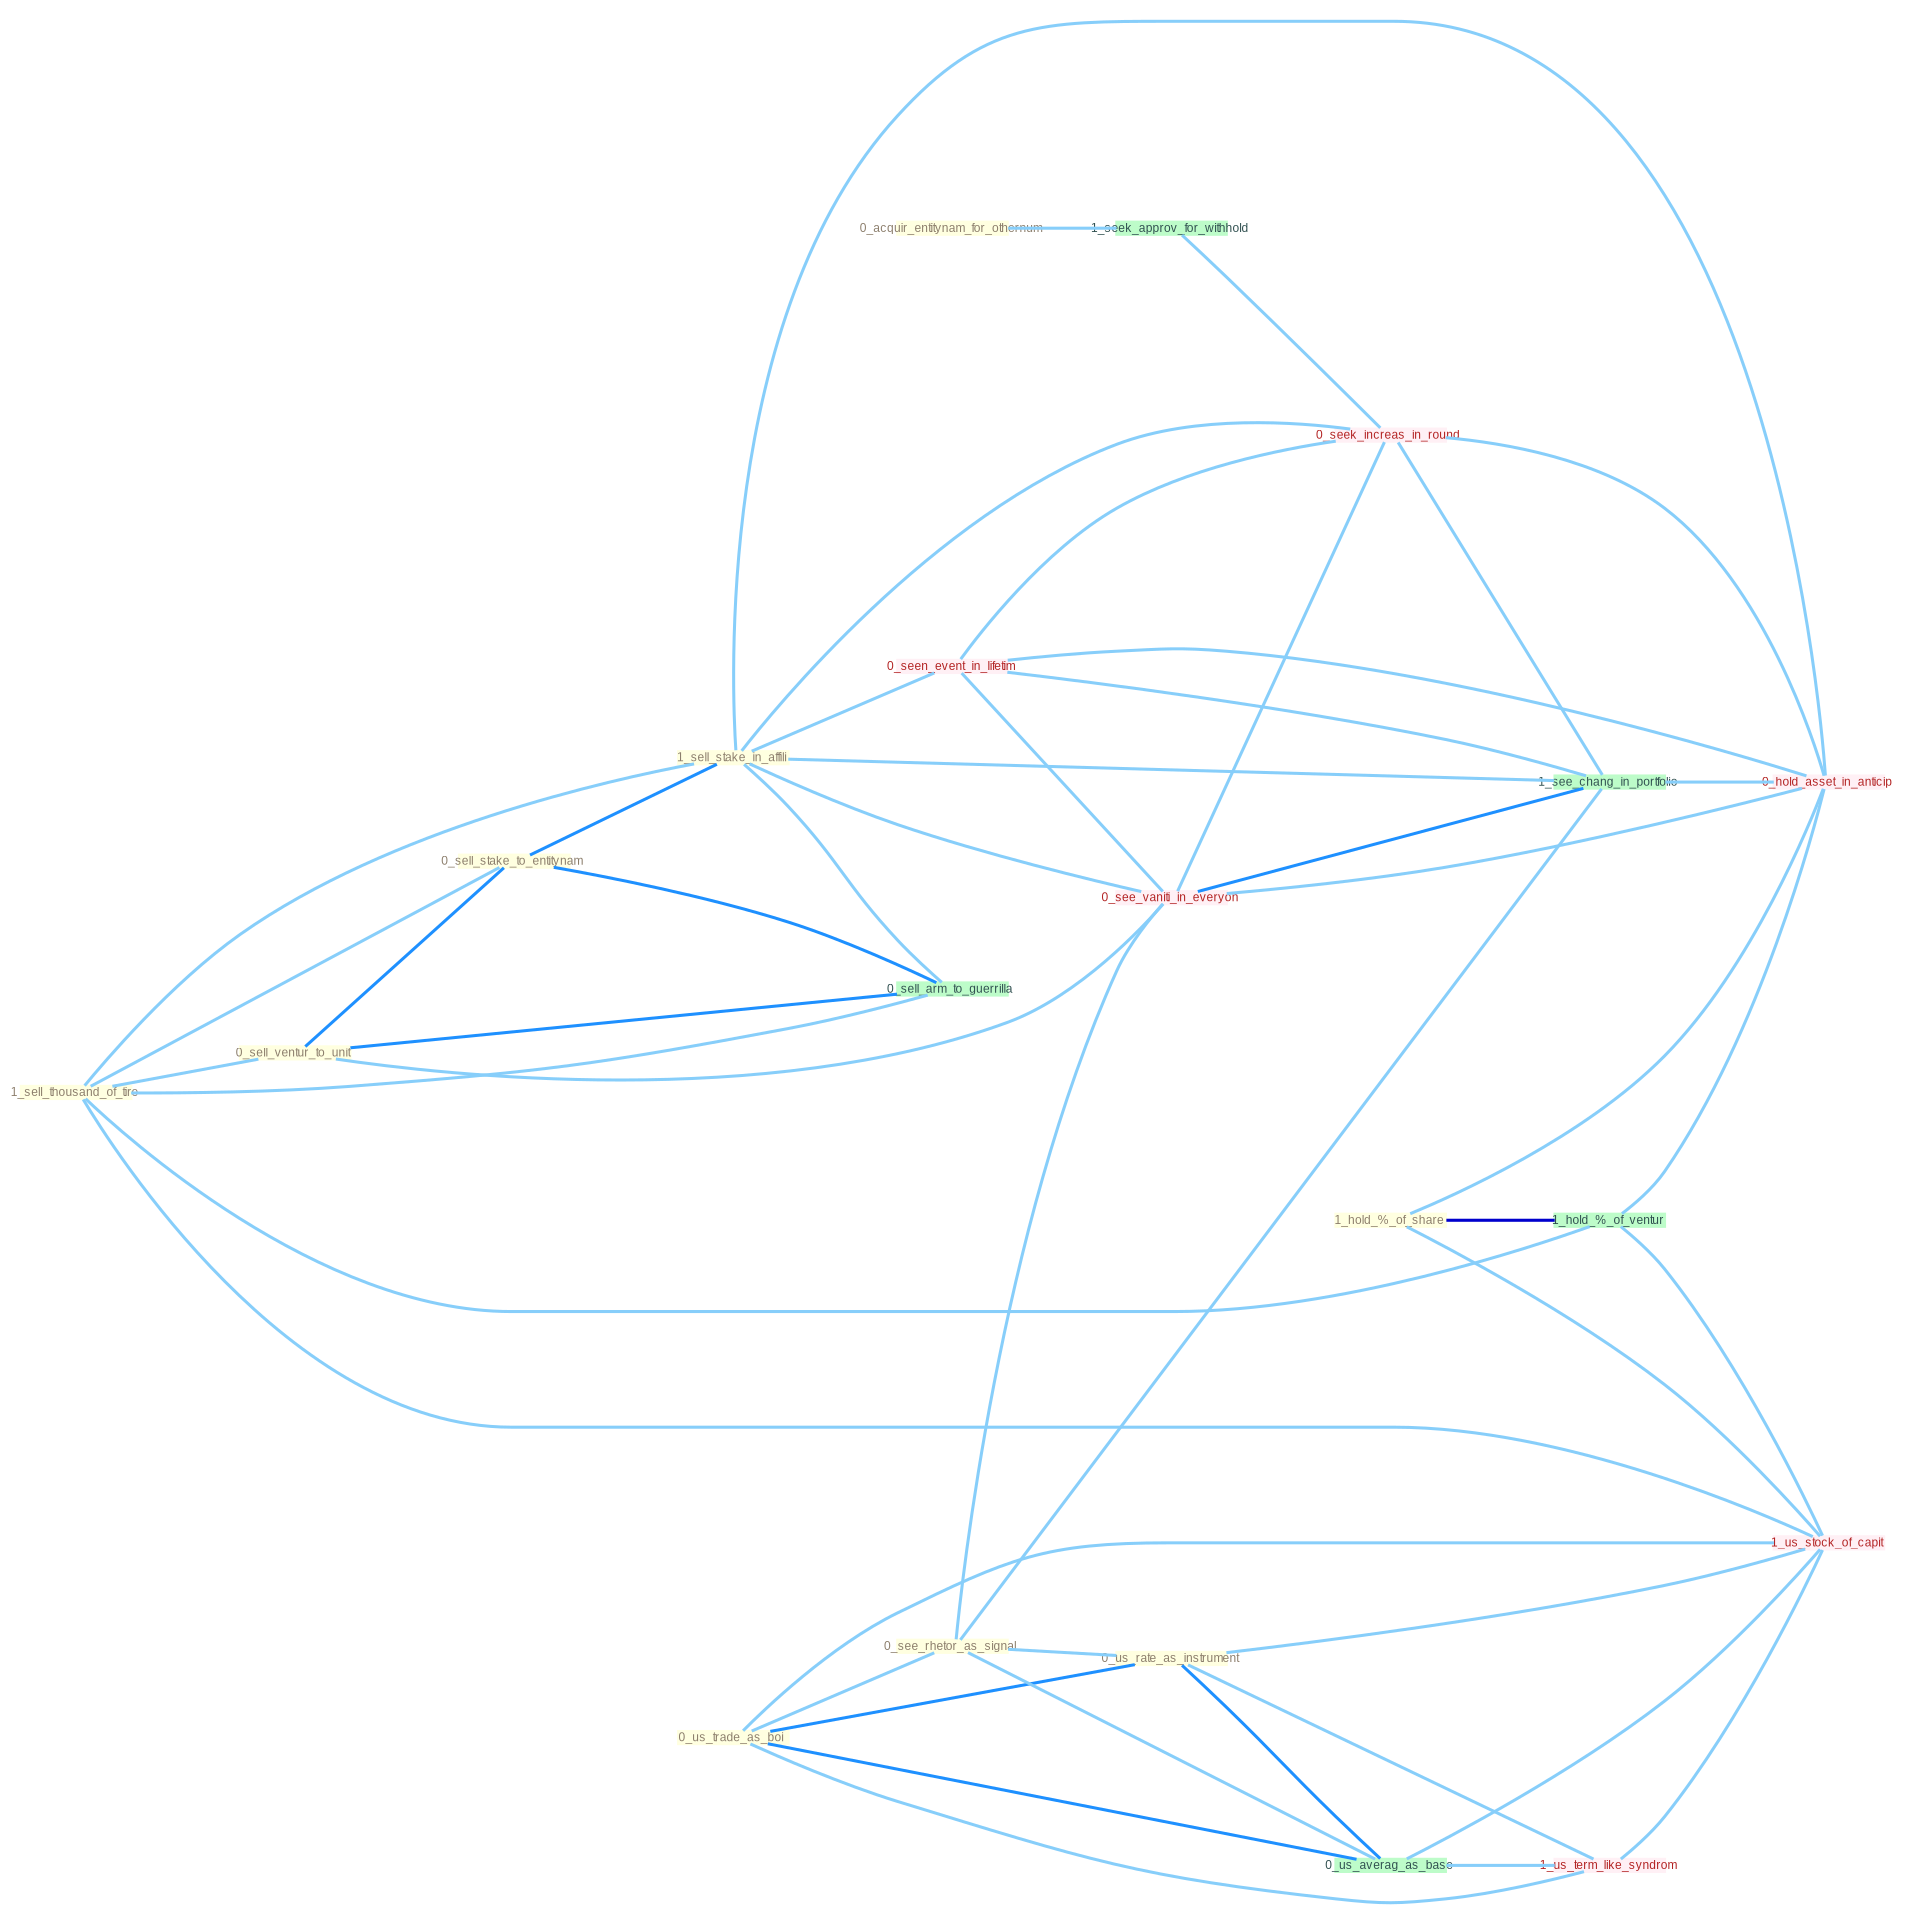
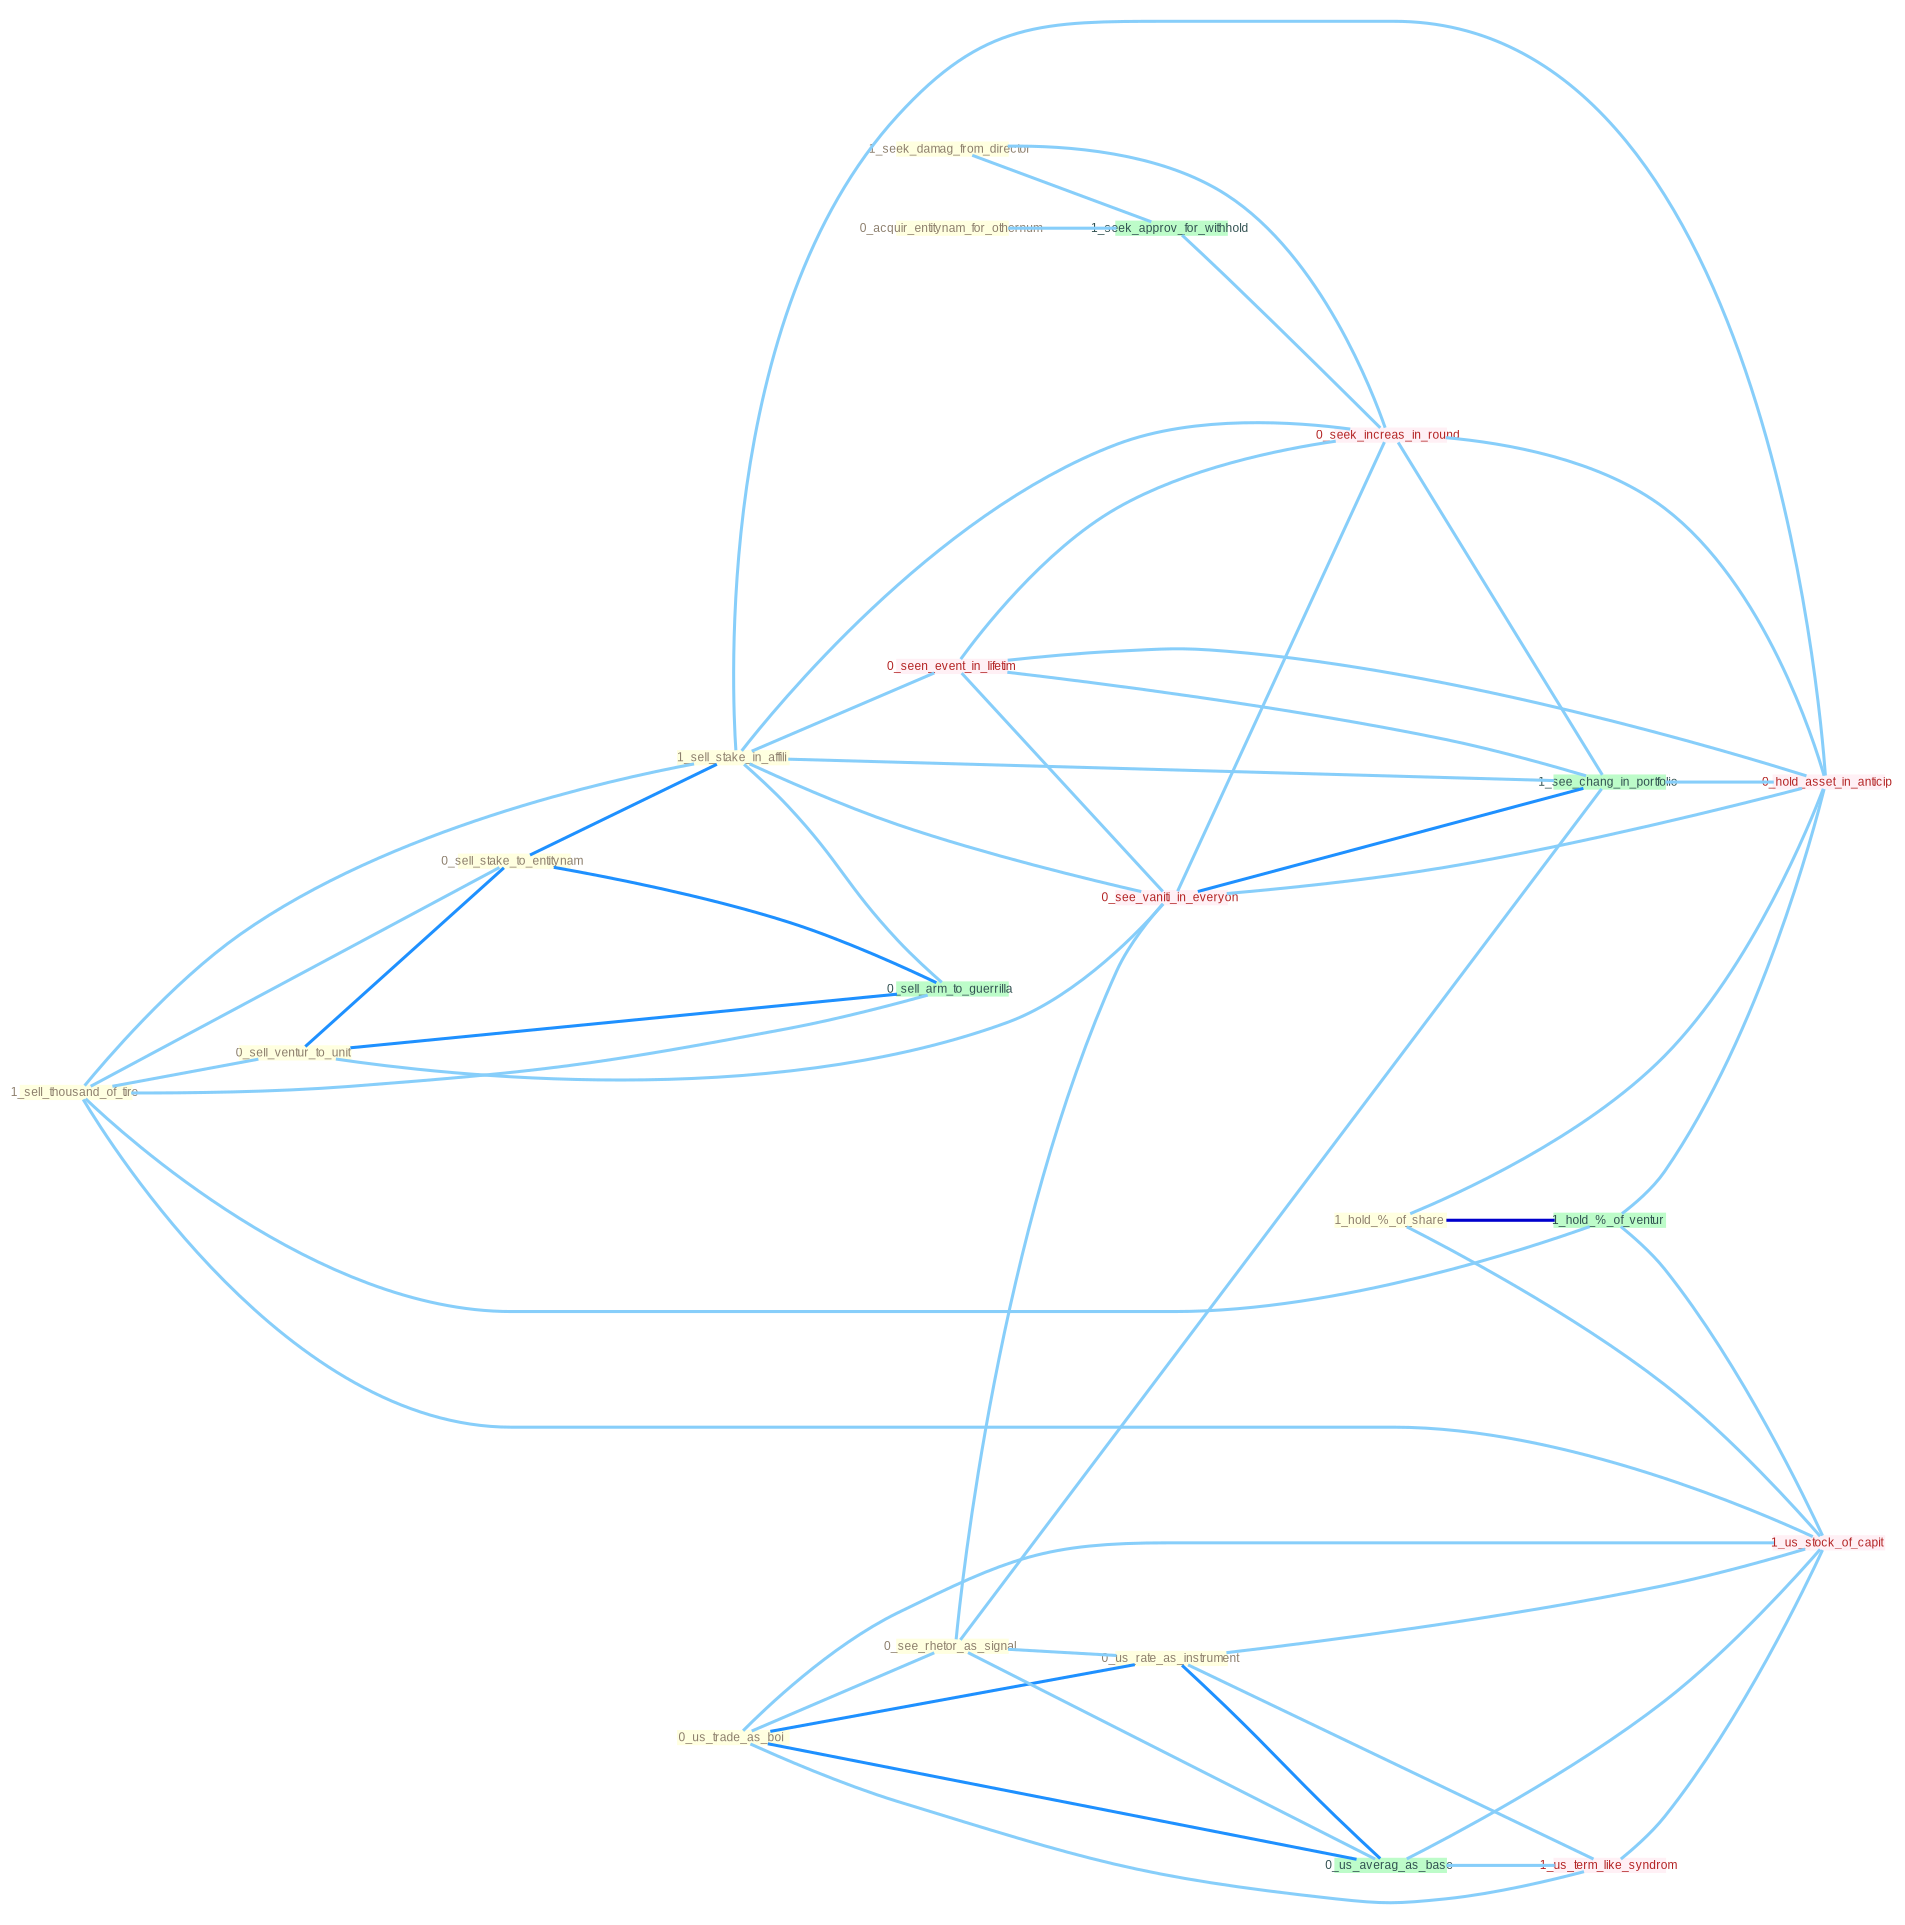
node "1_seek_damag_from_director": added
